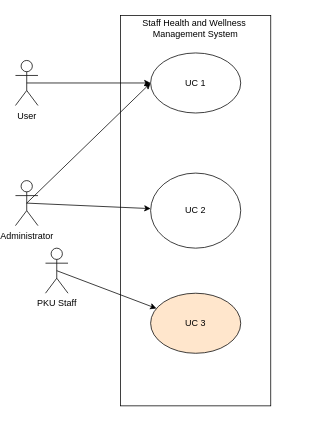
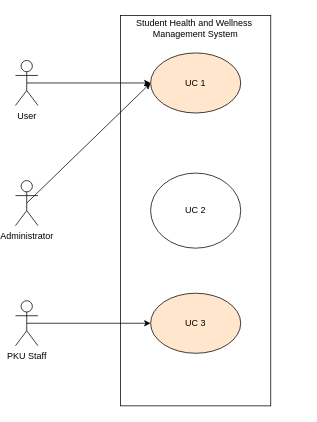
node "Staff Health and Wellness Management System": label "Staff Health and Wellness Management System" -> "Student Health and Wellness Management System"
node "UC 1": fillcolor #ffffff -> #ffe6cc
edge "Administrator" -> "UC 2": removed
node "PKU Staff": moved (57, 270) -> (27, 323)
